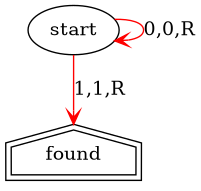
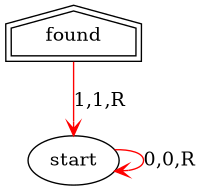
edge "start" -> "found": reversed
